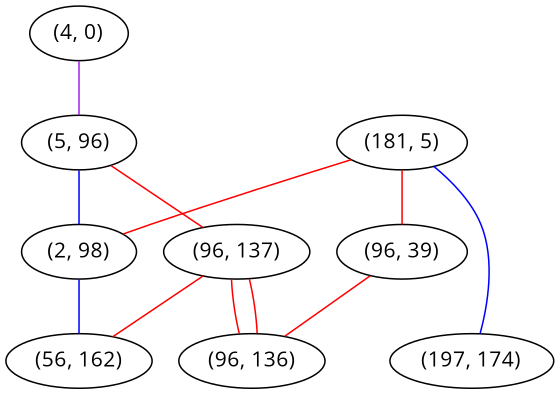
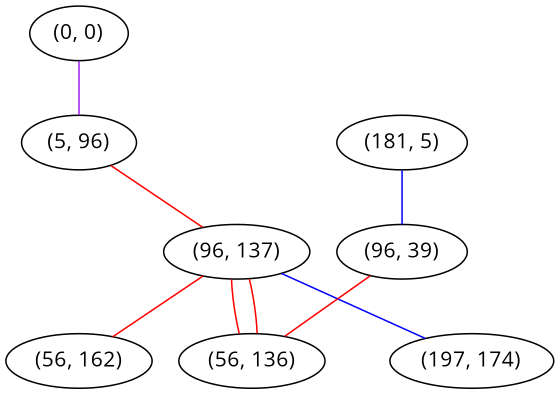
node "(4, 0)": label "(4, 0)" -> "(0, 0)"
edge "(181, 5)" -- "(96, 39)": color red -> blue
edge "(181, 5)" -- "(197, 174)": now "(96, 137)" -- "(197, 174)"
node "(2, 98)": removed
node "(96, 136)": label "(96, 136)" -> "(56, 136)"
